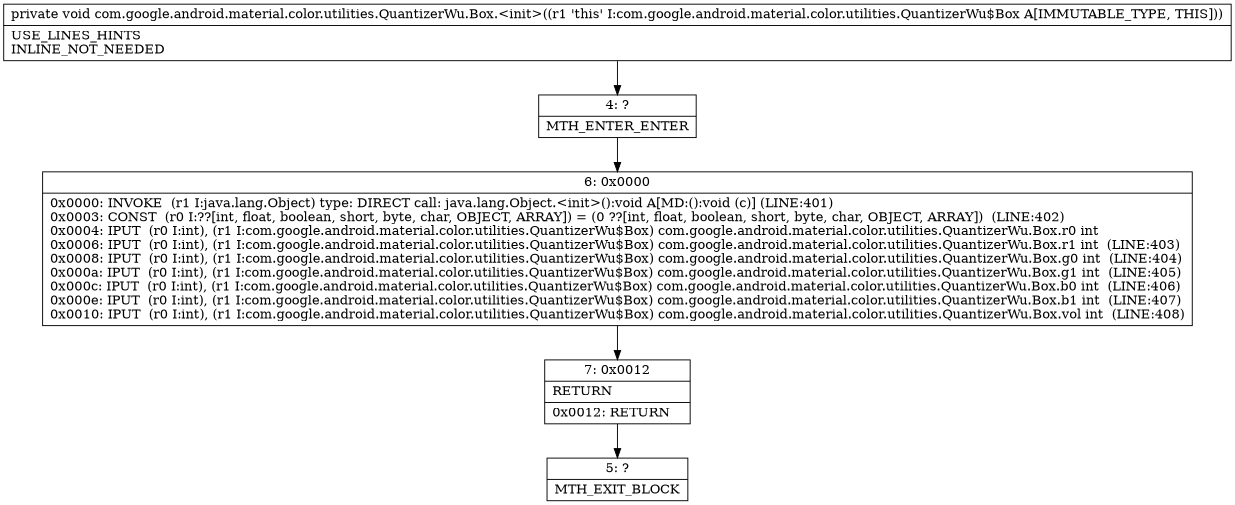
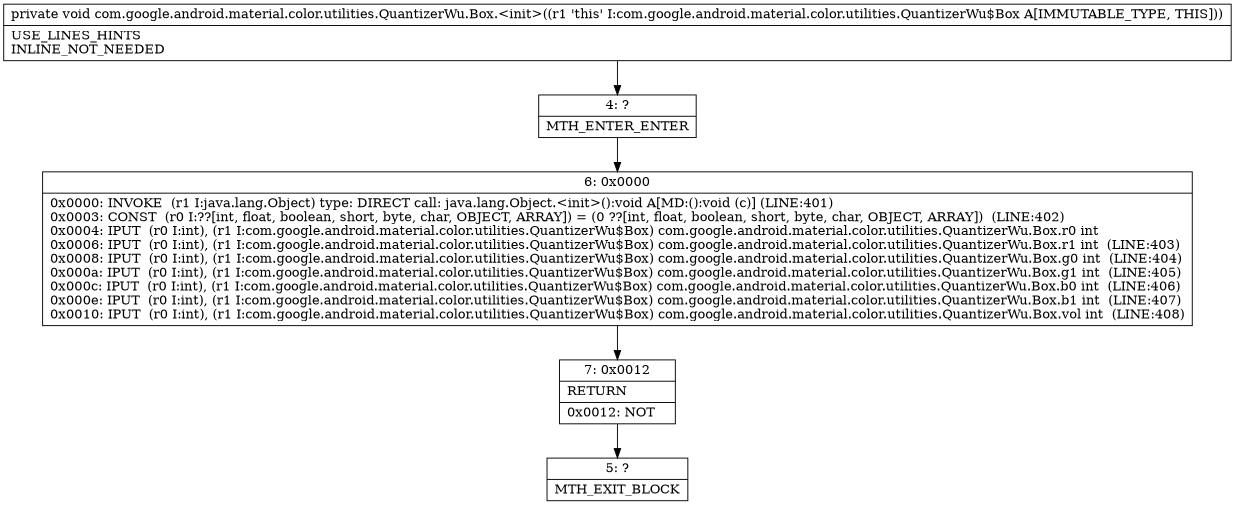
node "7: 0x0012": text "0x0012: RETURN" -> "0x0012: NOT"
